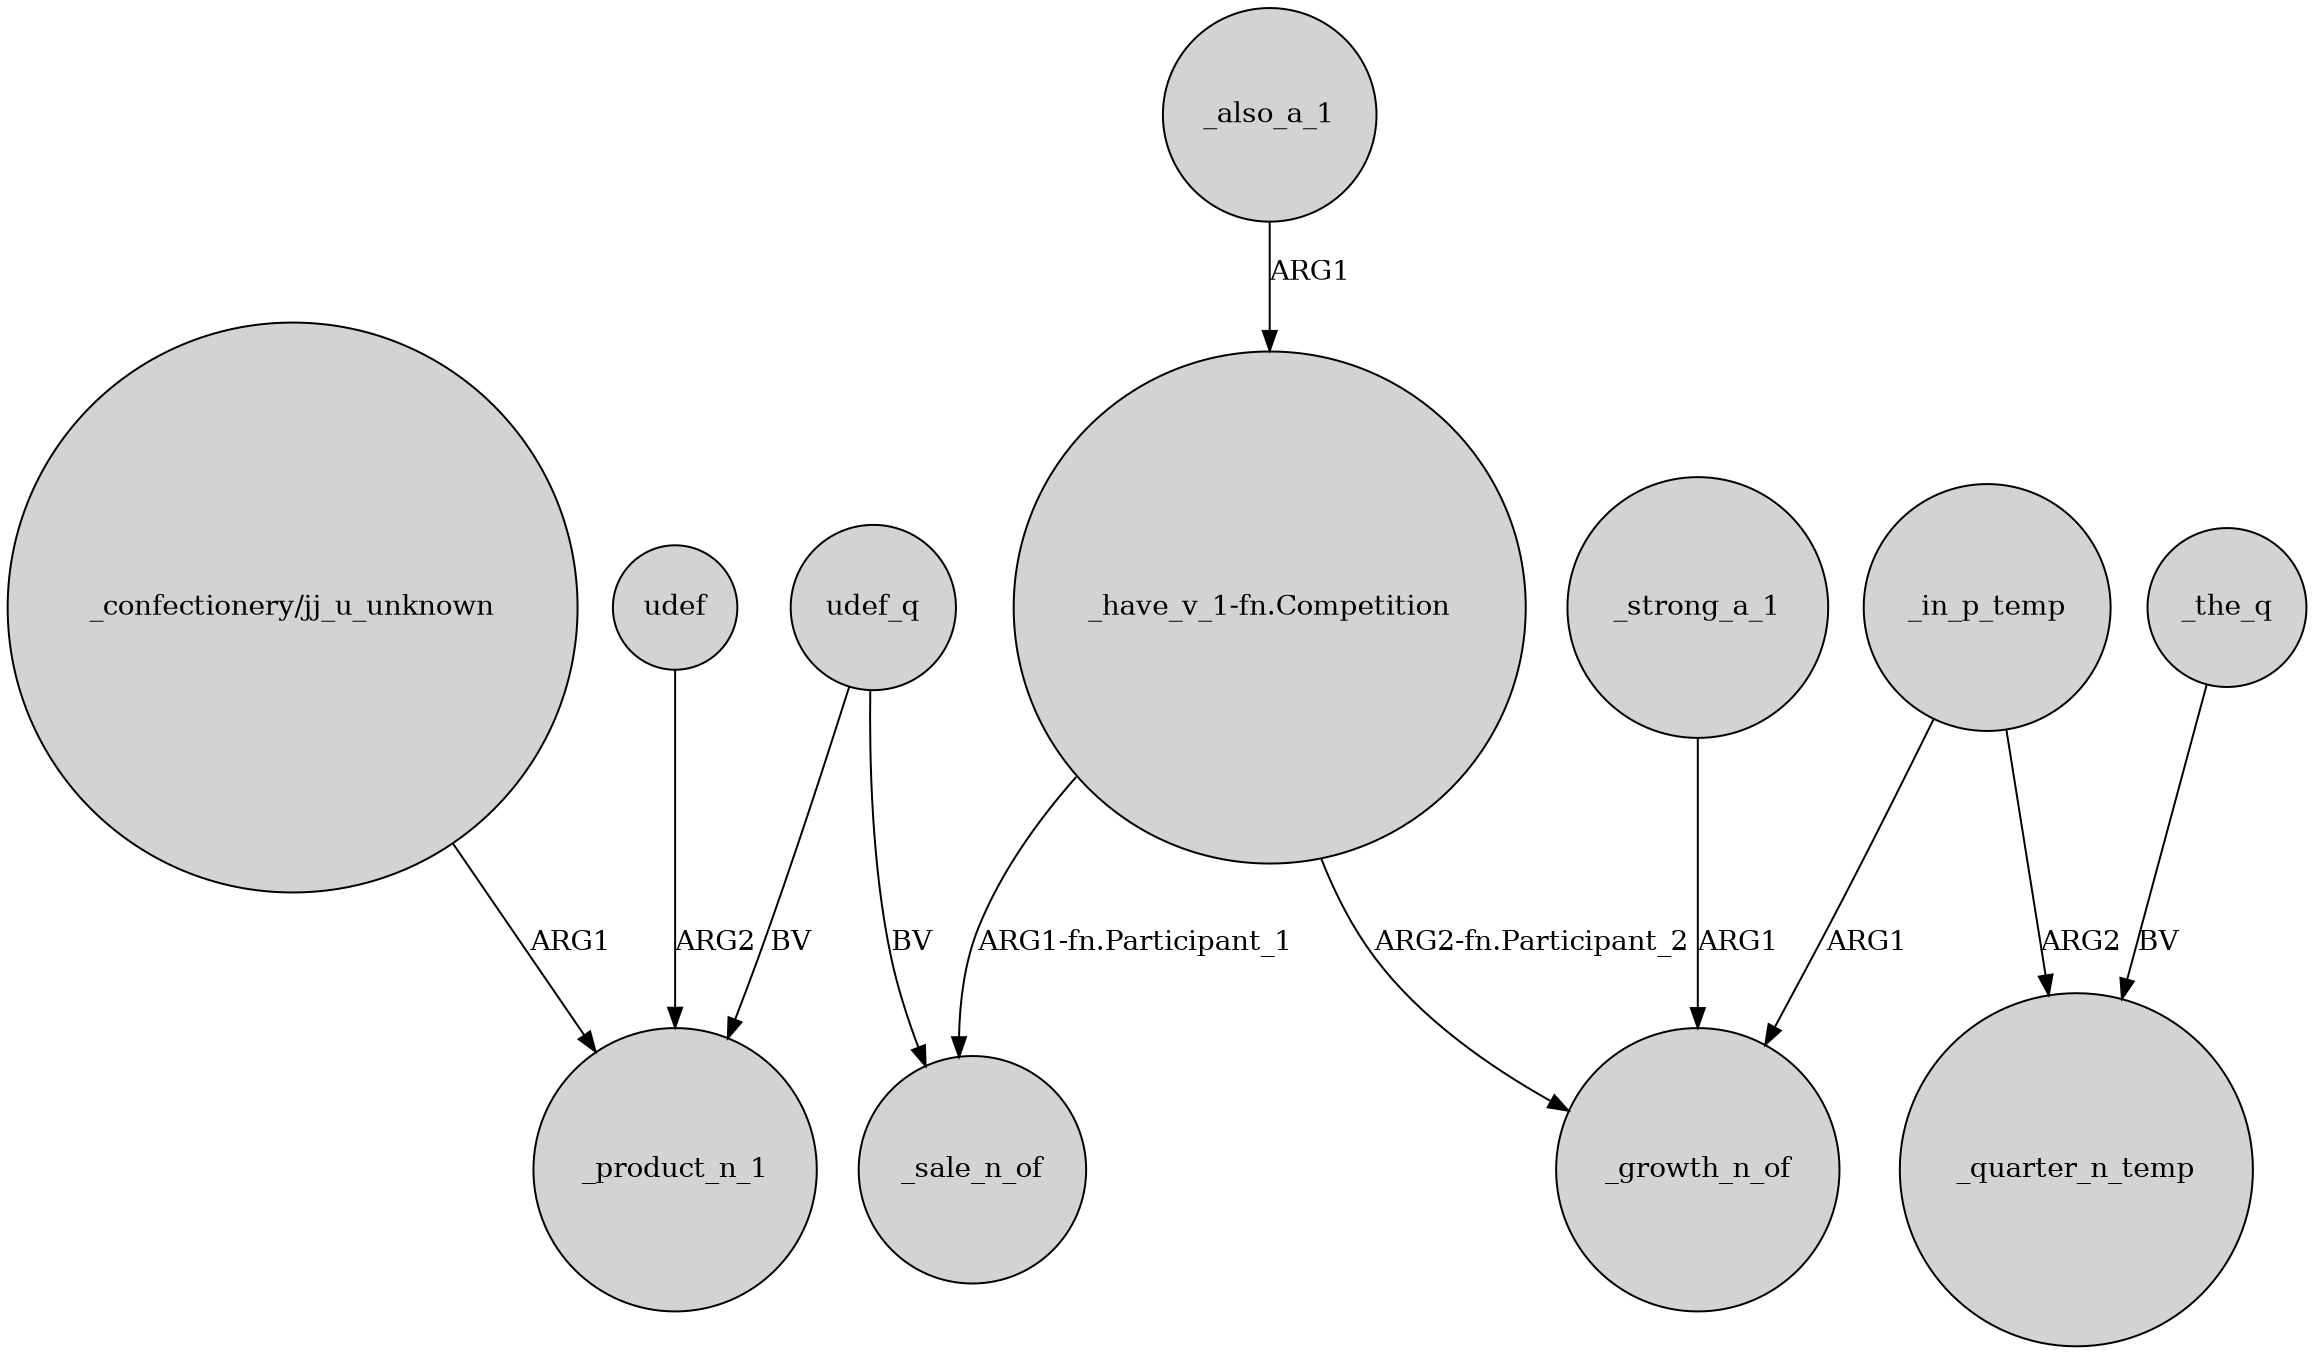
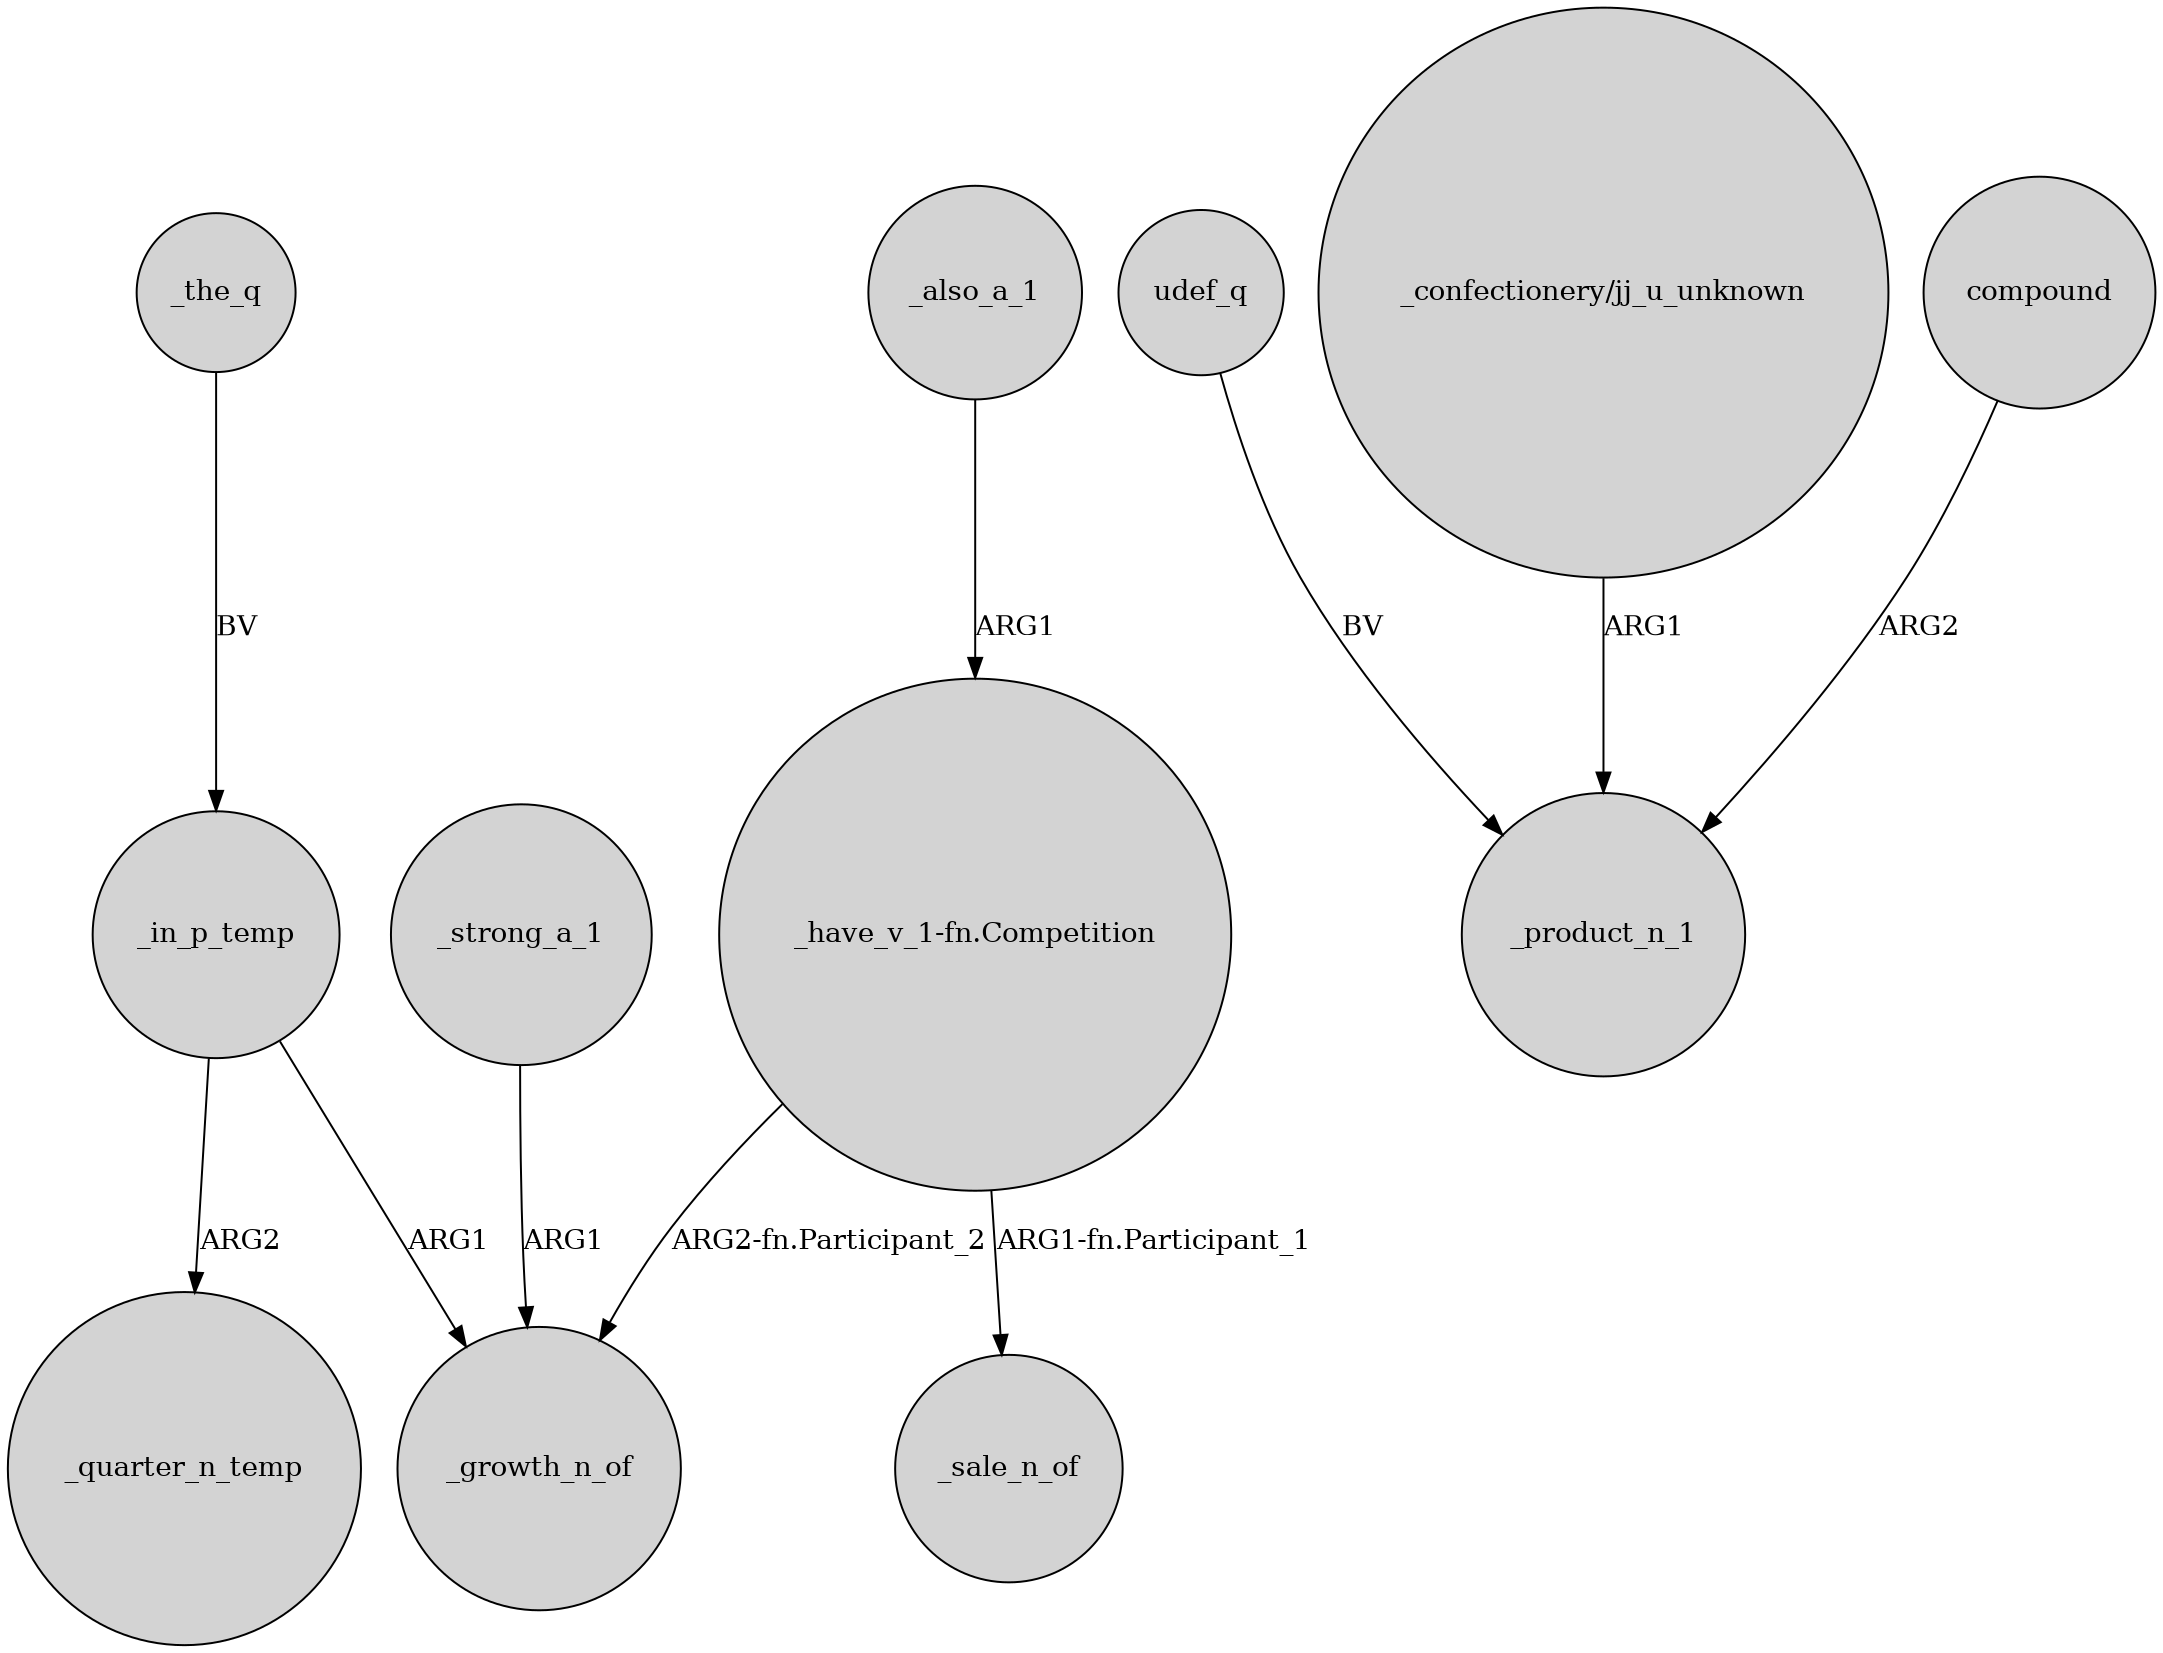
node "udef": label "udef" -> "compound"
edge "_the_q" -> "_quarter_n_temp": now "_the_q" -> "_in_p_temp"
edge "udef_q" -> "_sale_n_of": removed, label "BV"
